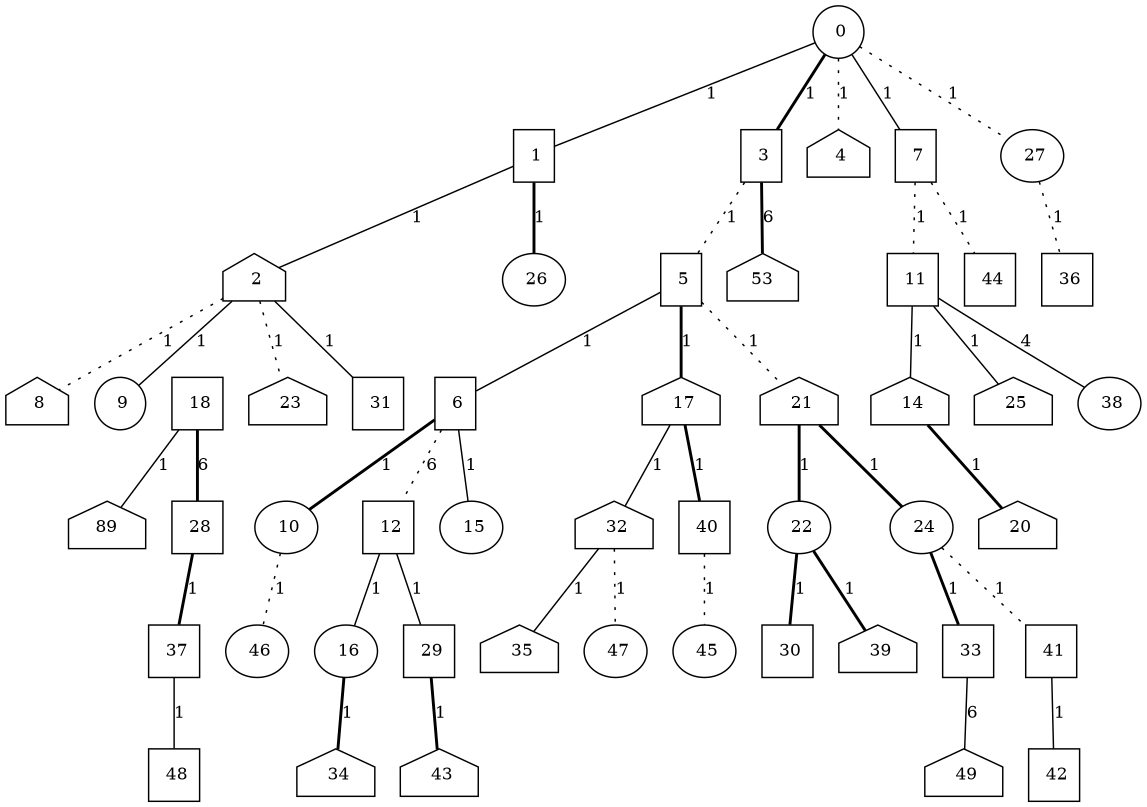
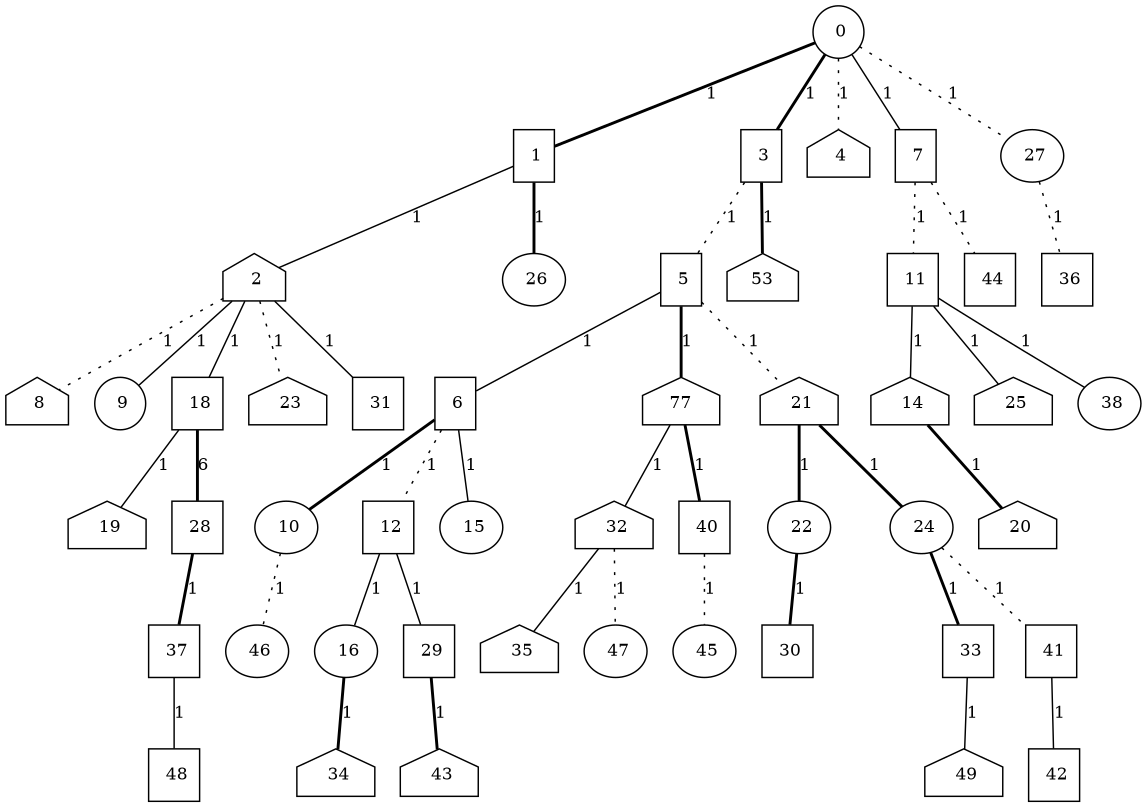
edge "0" -- "1": style solid -> bold
edge "3" -- "53": label "6" -> "1"
edge "2" -- "18": added, label "1"
edge "11" -- "38": label "4" -> "1"
node "17": label "17" -> "77"
edge "6" -- "12": label "6" -> "1"
node "89": label "89" -> "19"
node "39": removed
edge "33" -- "49": label "6" -> "1"
